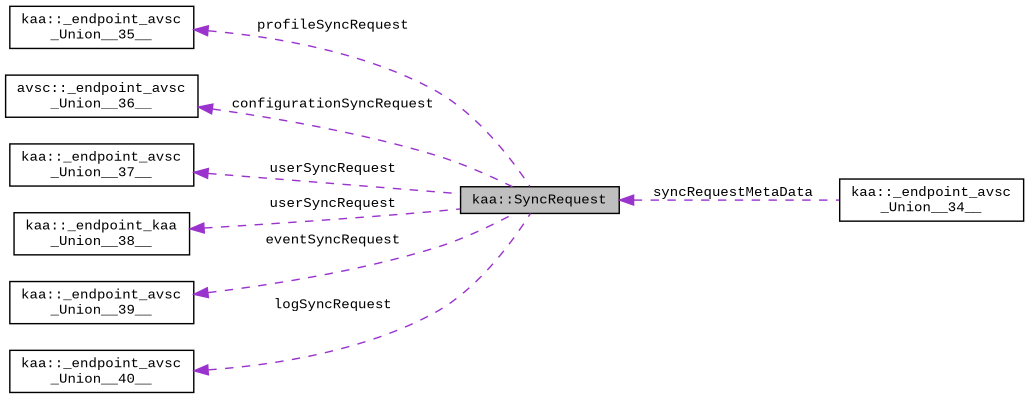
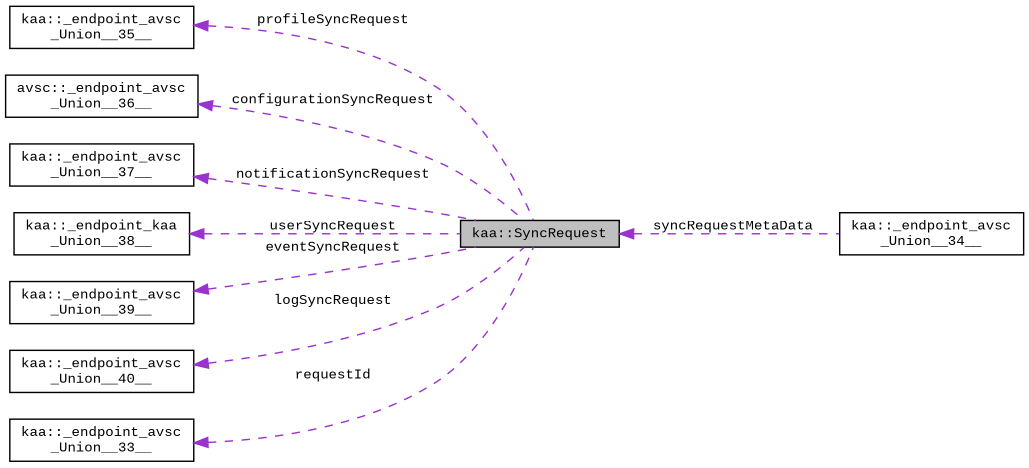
edge "kaa::SyncRequest" -> "kaa::_endpoint_avsc _Union__37__": label " userSyncRequest" -> " notificationSyncRequest"
node "kaa::_endpoint_avsc _Union__33__": added
